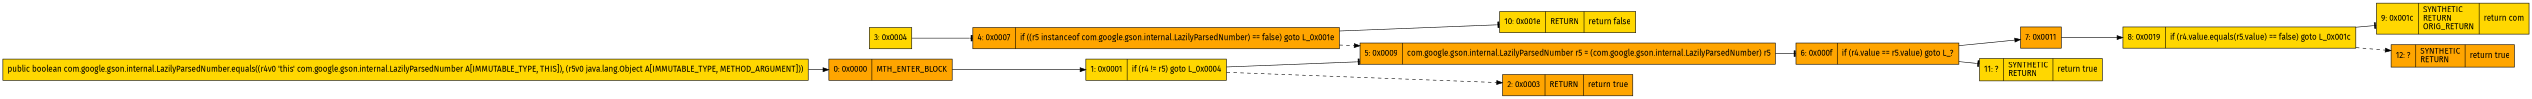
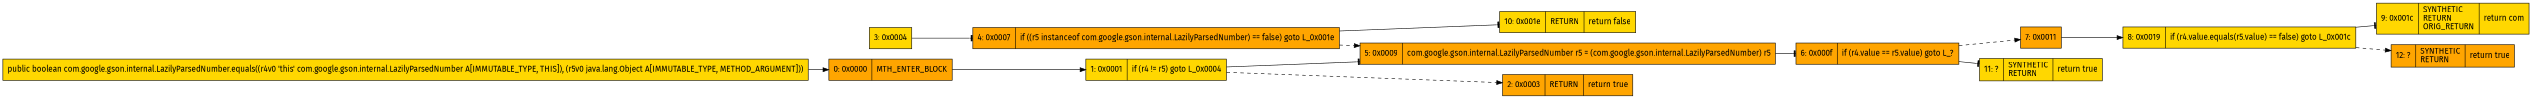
edge "6: 0x000f" -> "7: 0x0011": style solid -> dashed
